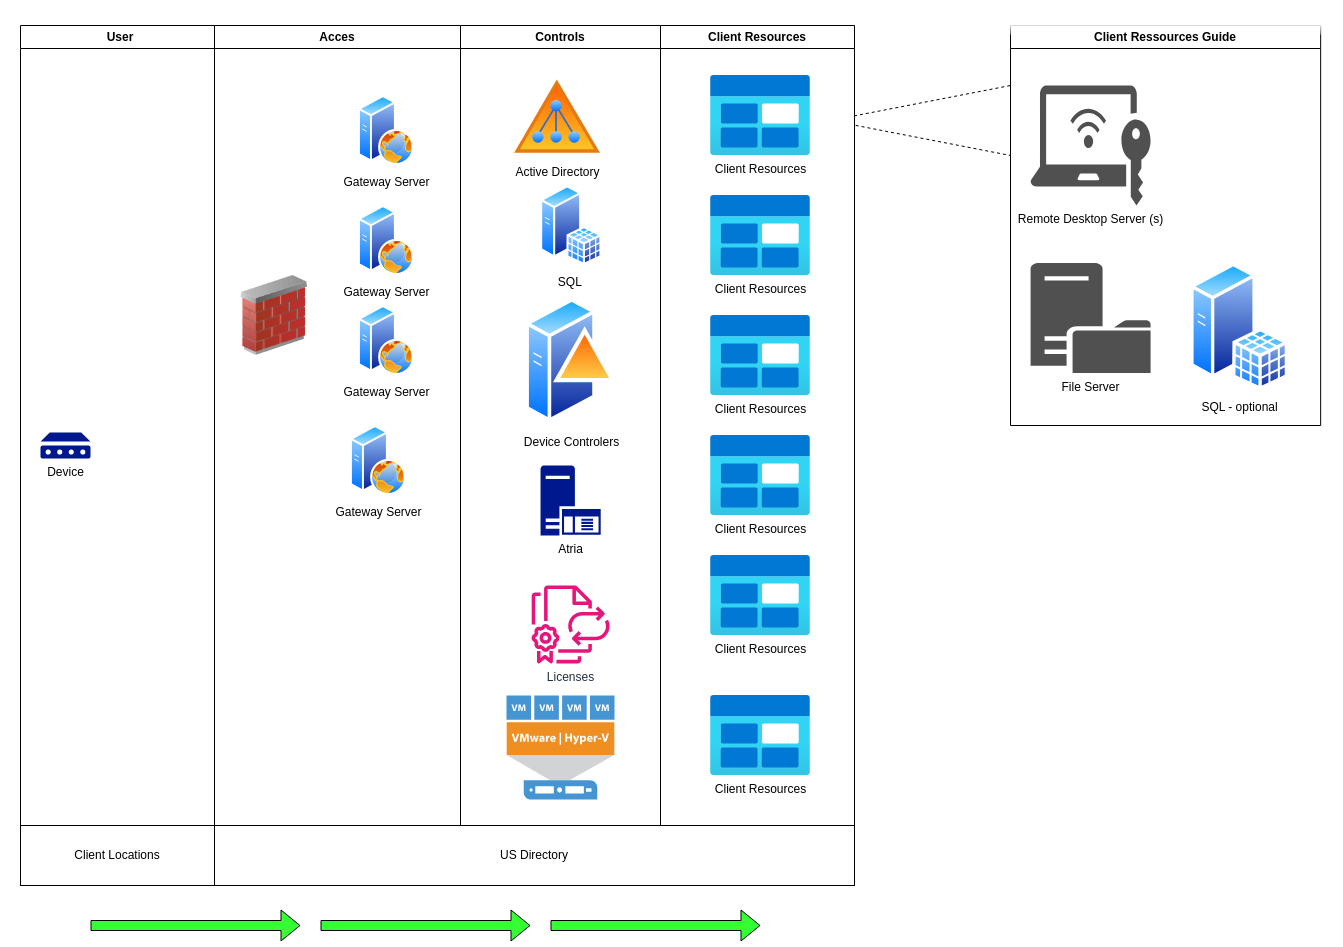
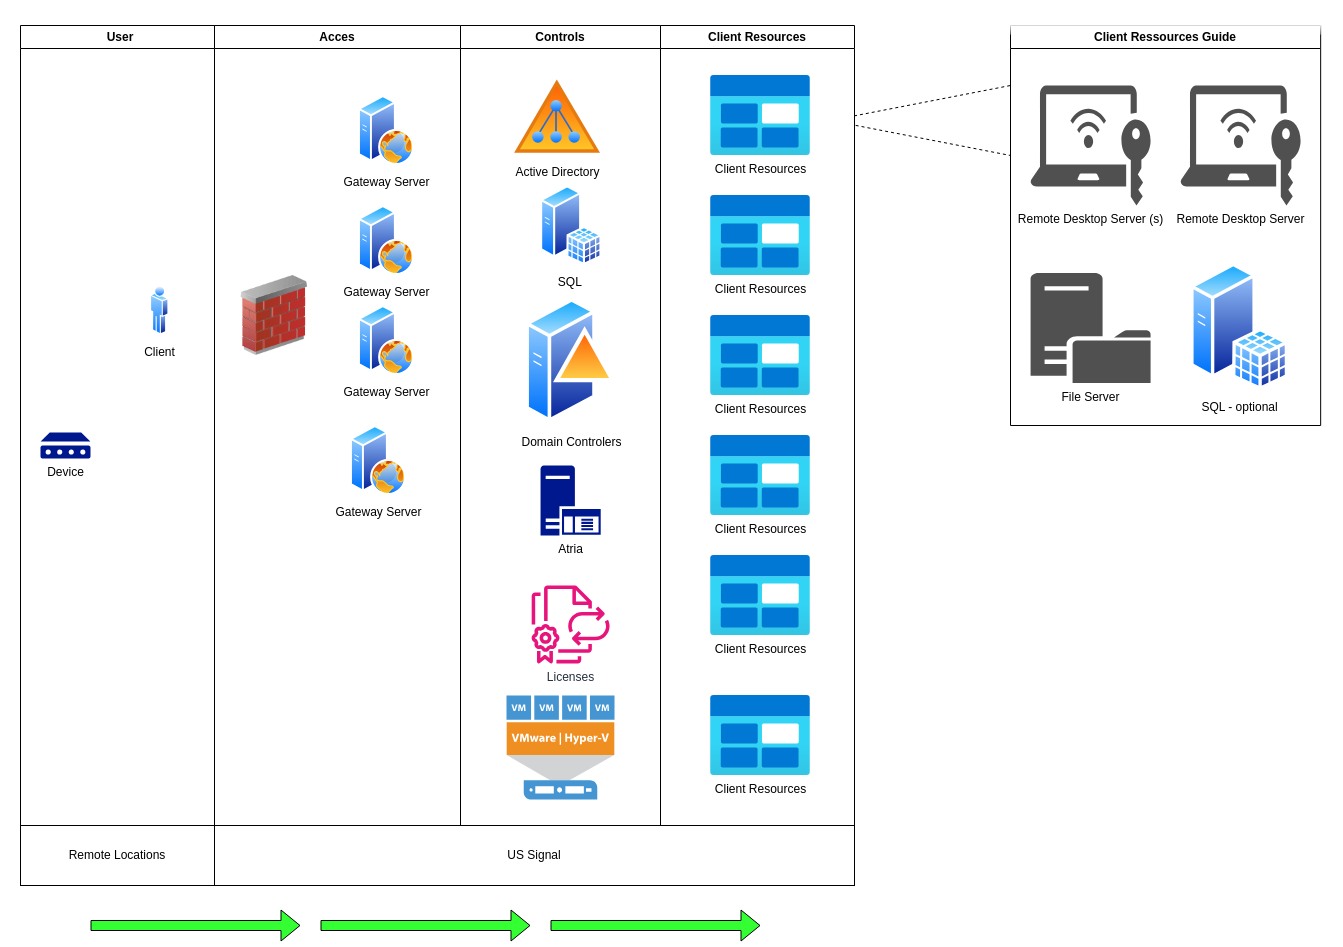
node "Remote Desktop Server": added
node "Client": added
node "File Server": moved (1091, 318) -> (1091, 328)
node "Device Controlers": label "Device Controlers" -> "Domain Controlers"
node "Client Locations": label "Client Locations" -> "Remote Locations"
node "US Directory": label "US Directory" -> "US Signal"
